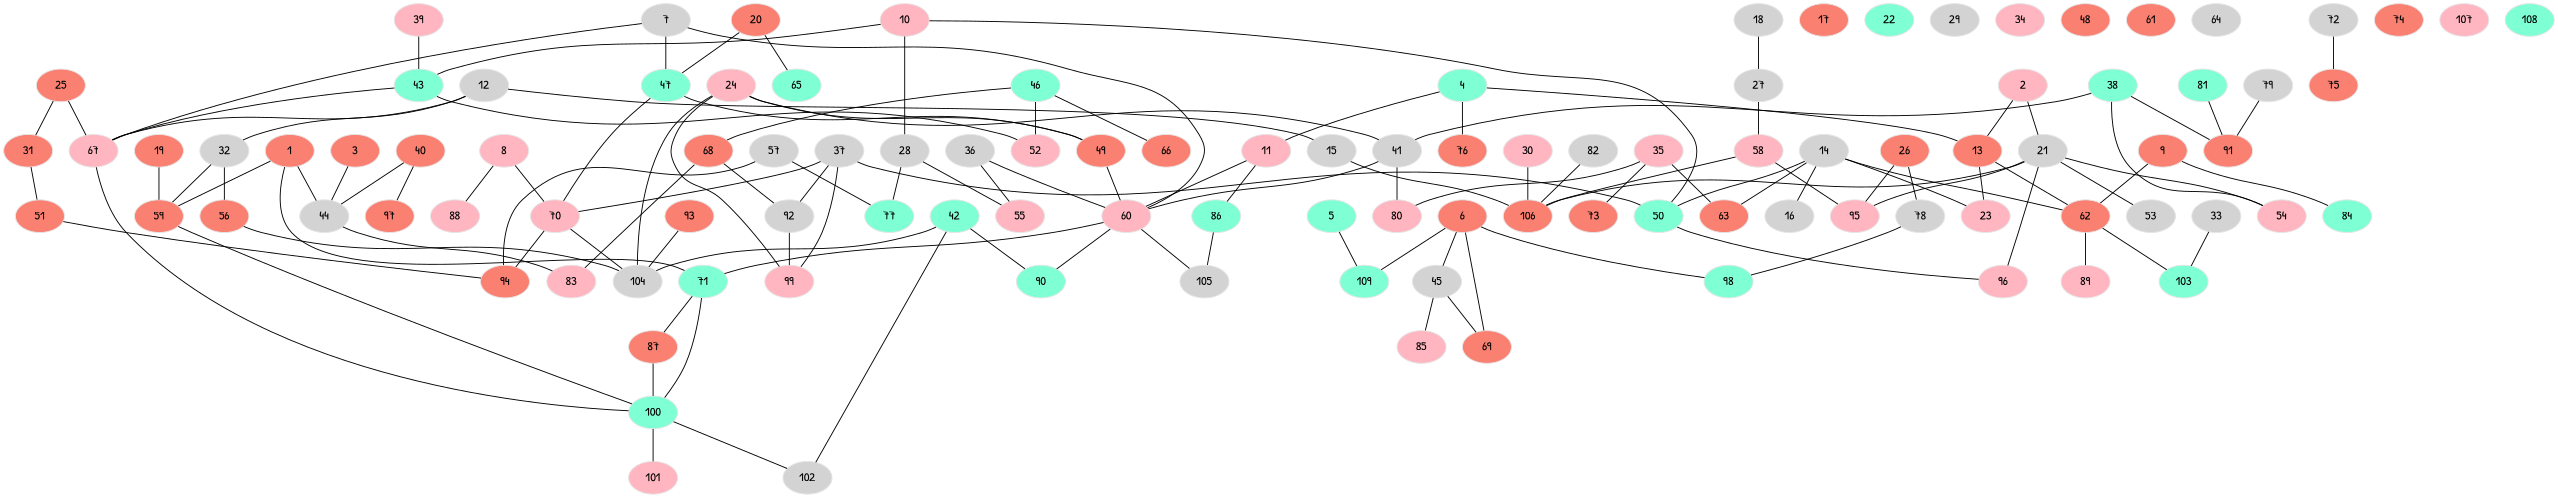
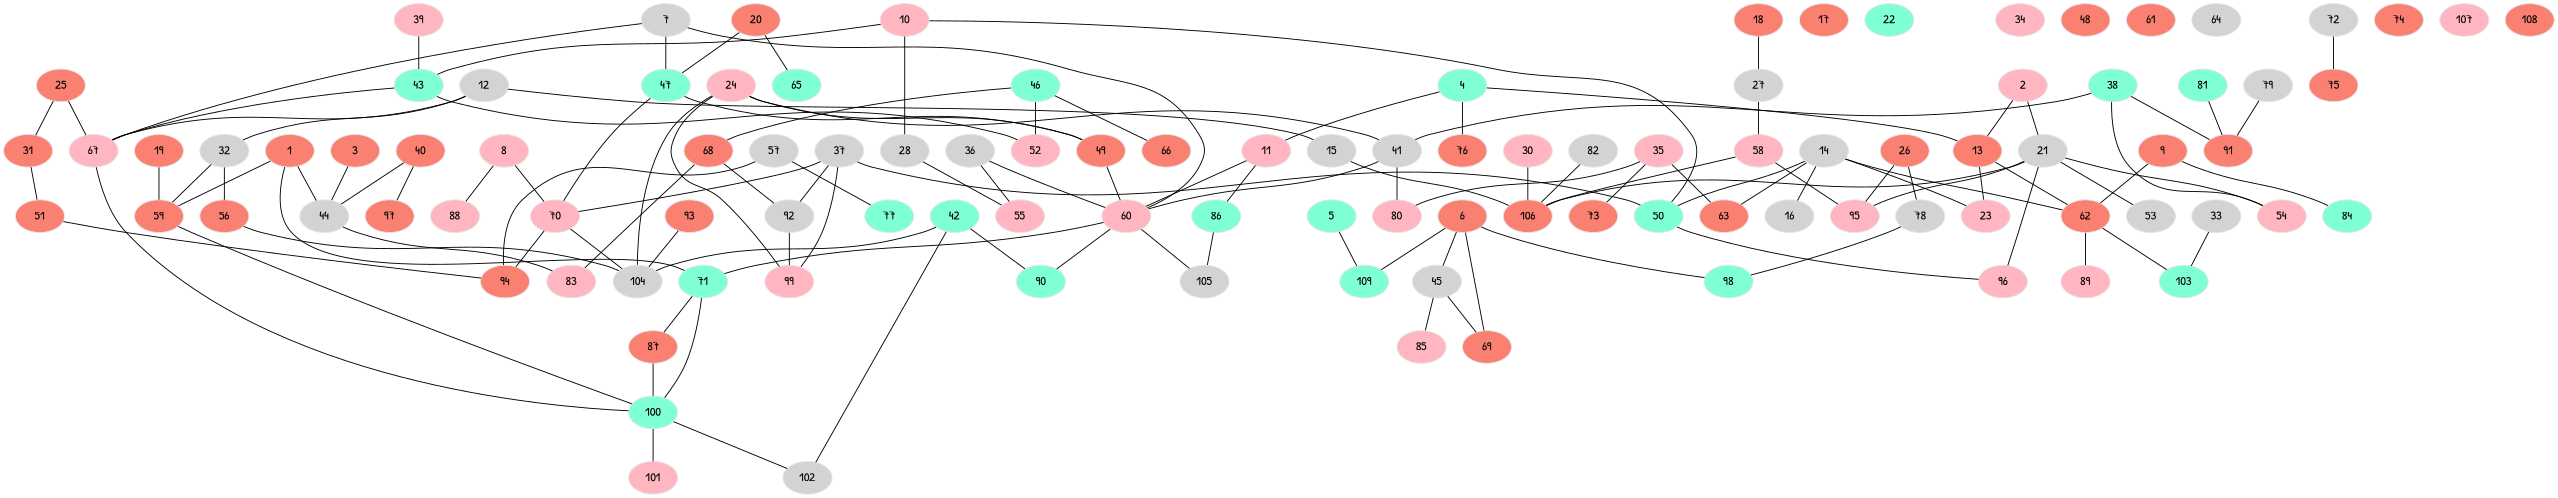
node "18": fillcolor lightgrey -> salmon
node "29": removed
node "108": fillcolor aquamarine -> salmon
edge "28" -- "77": removed
